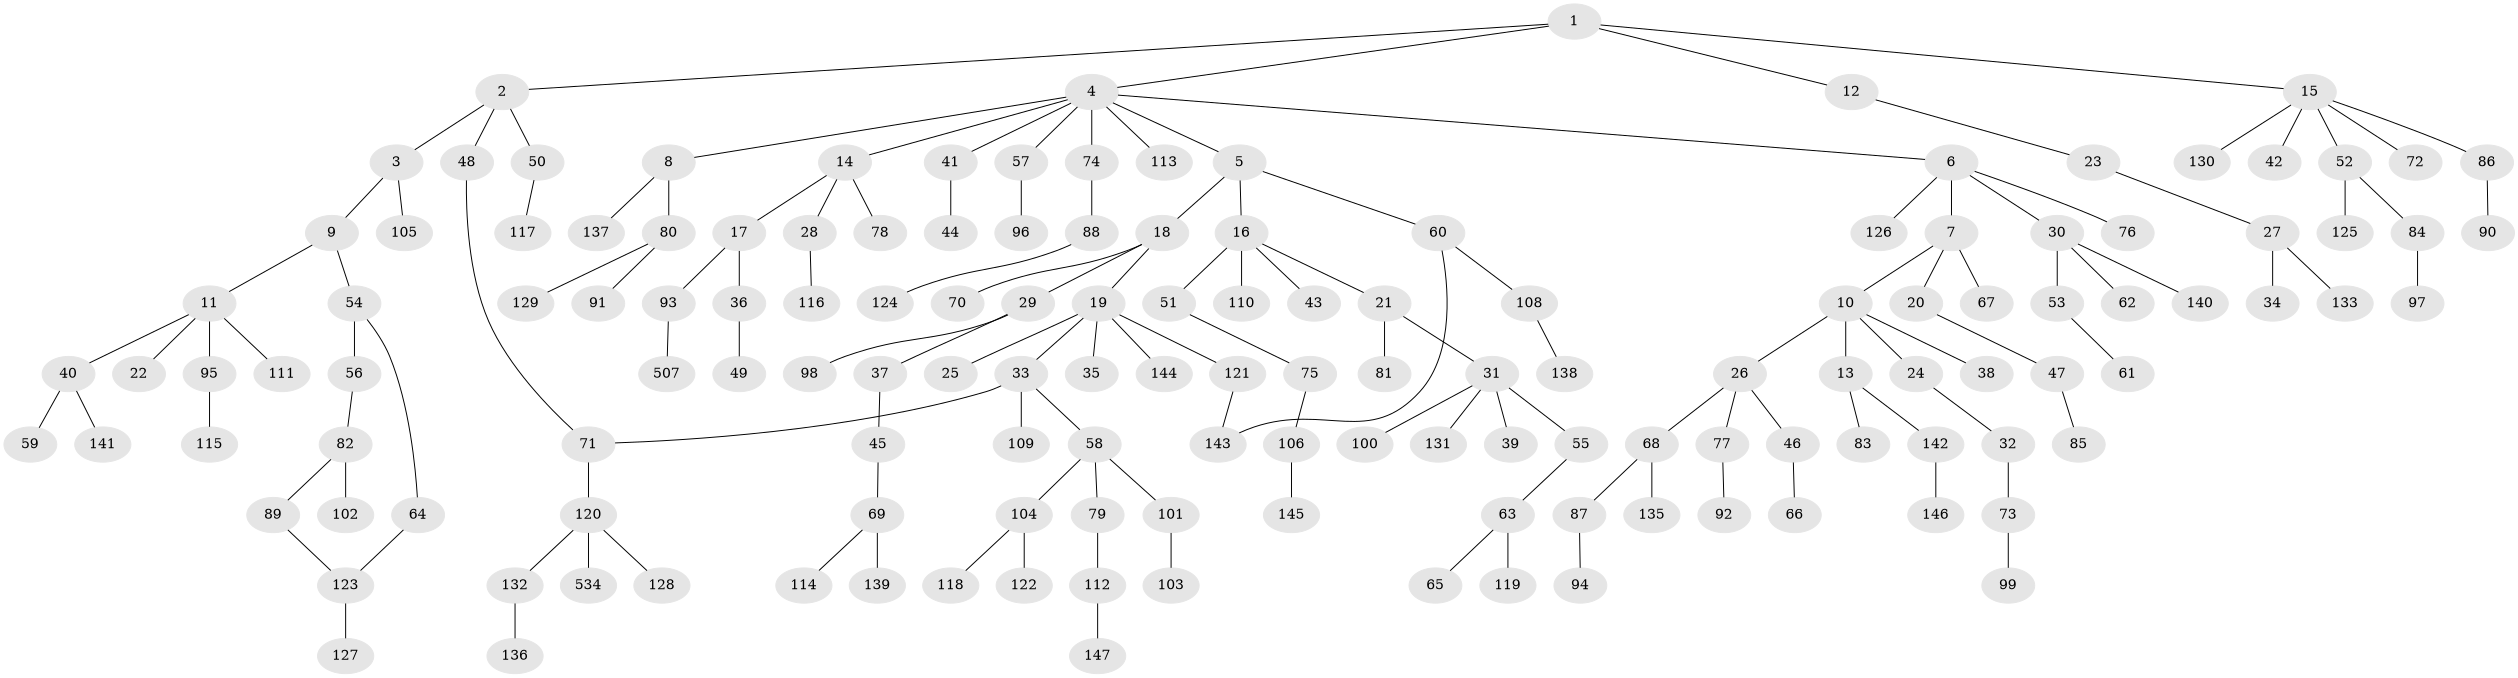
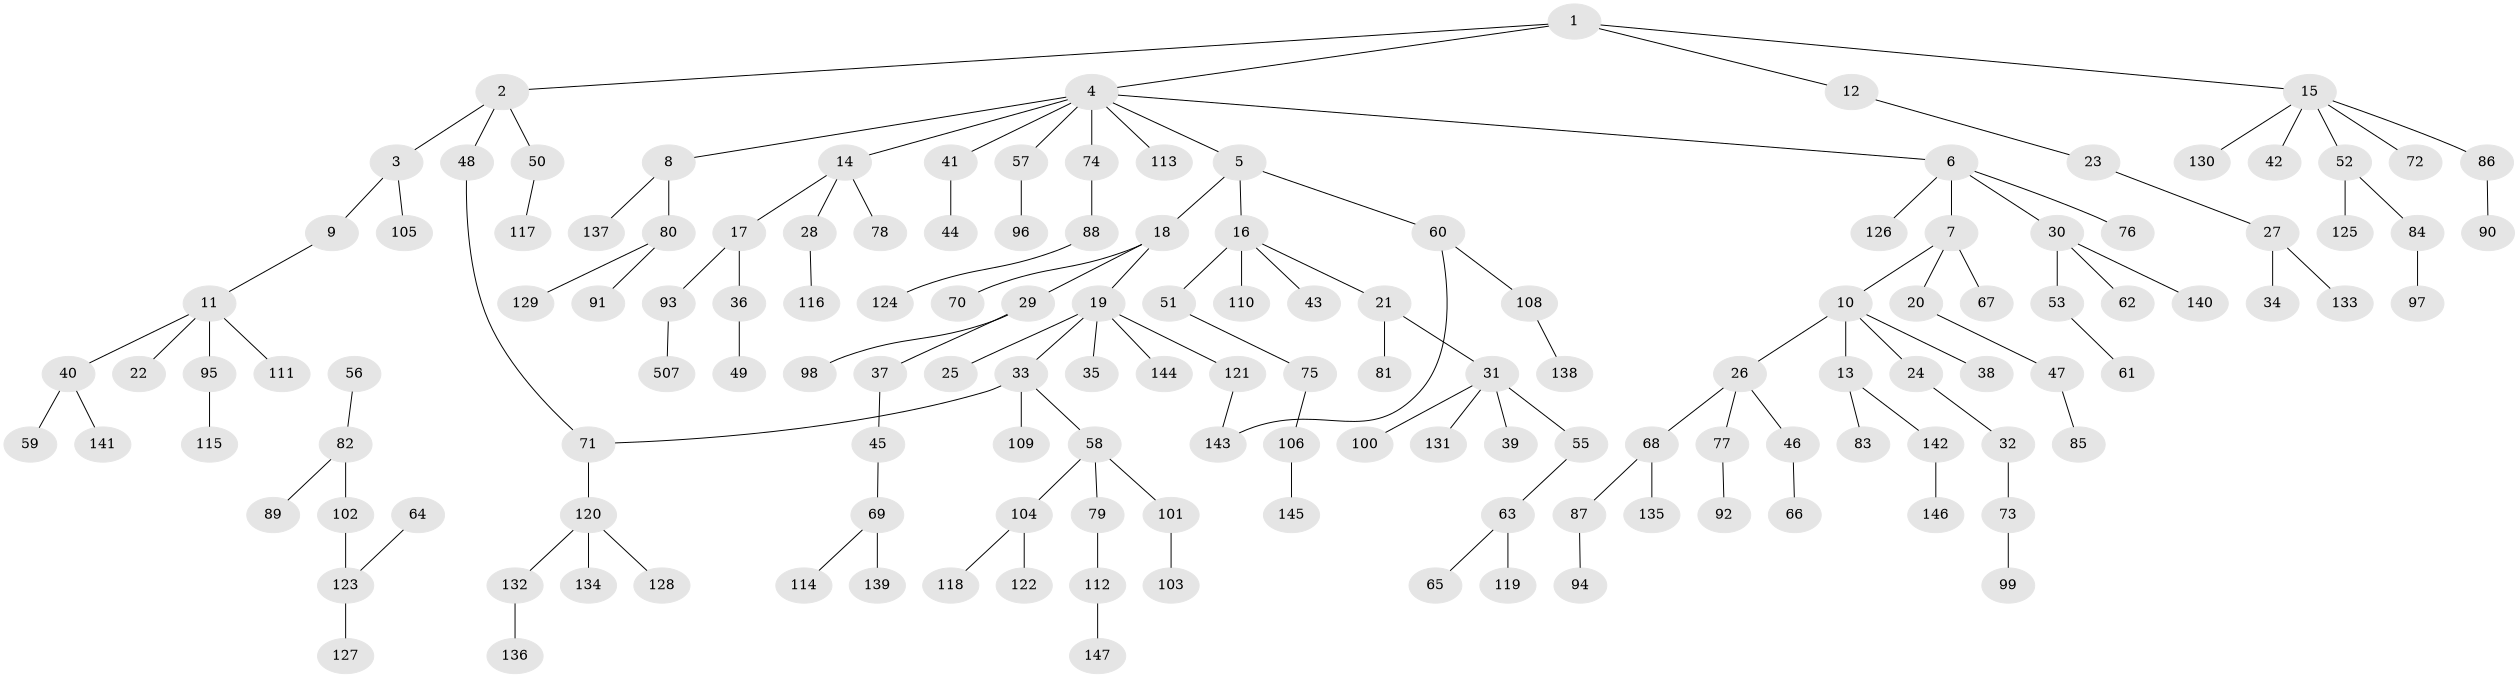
node "54": removed
edge "89" -- "123": now "102" -- "123"
node "534": label "534" -> "134"
